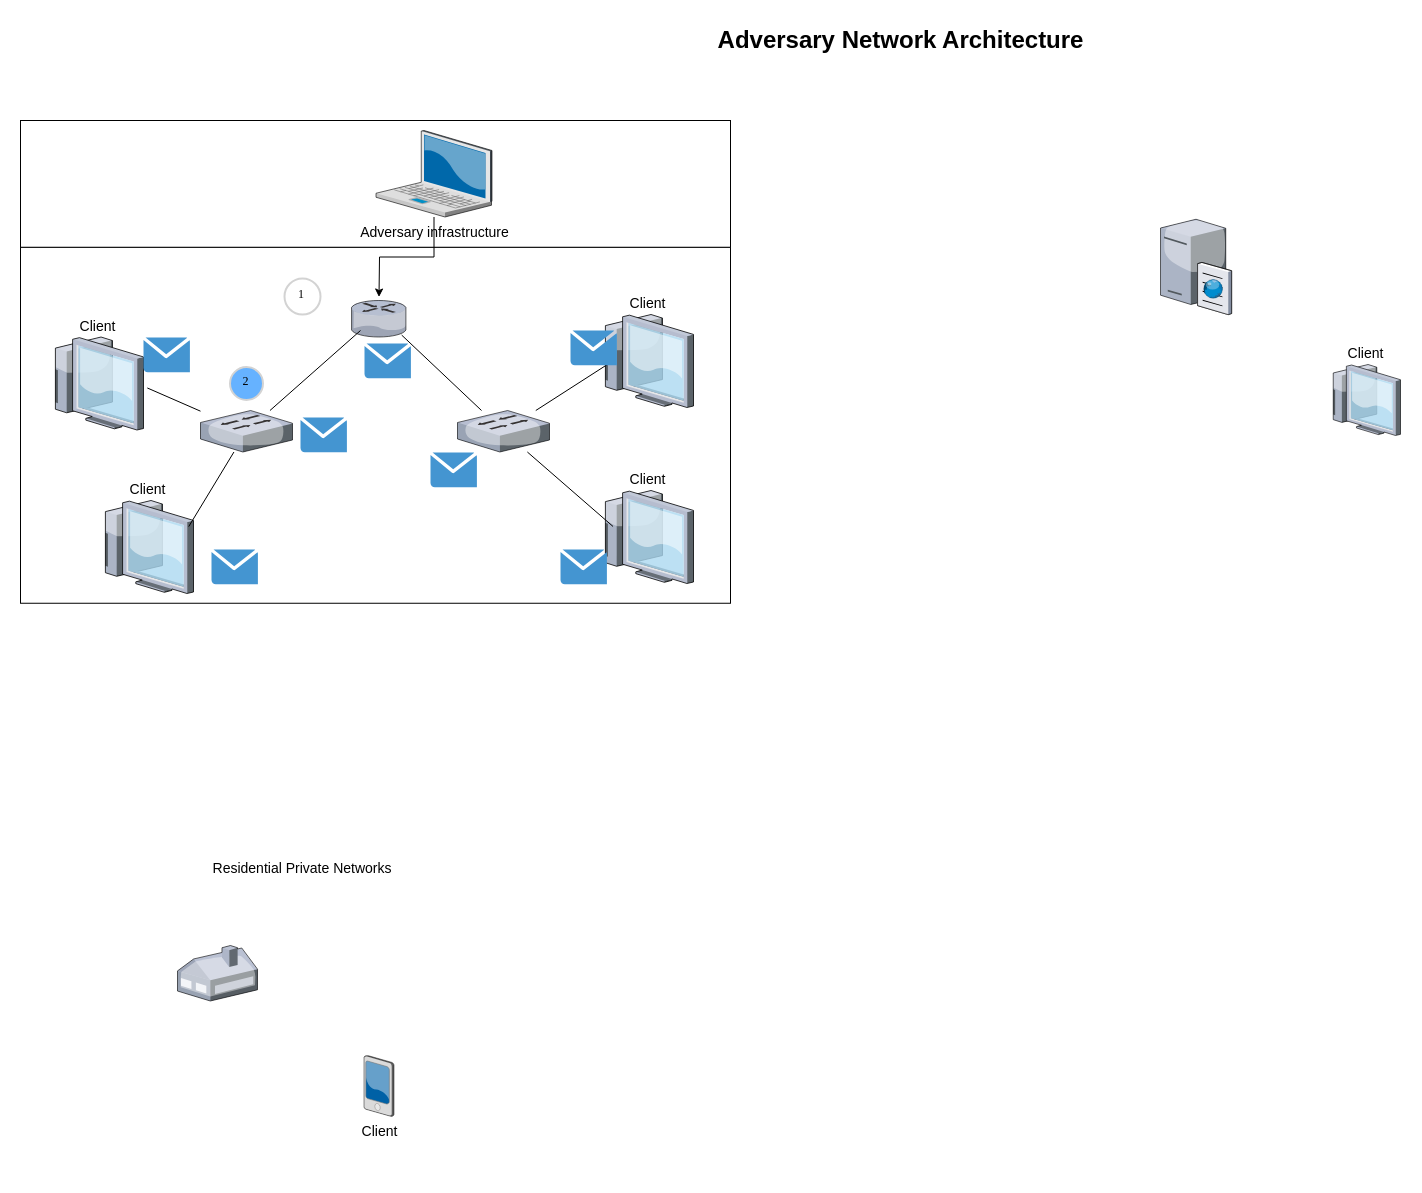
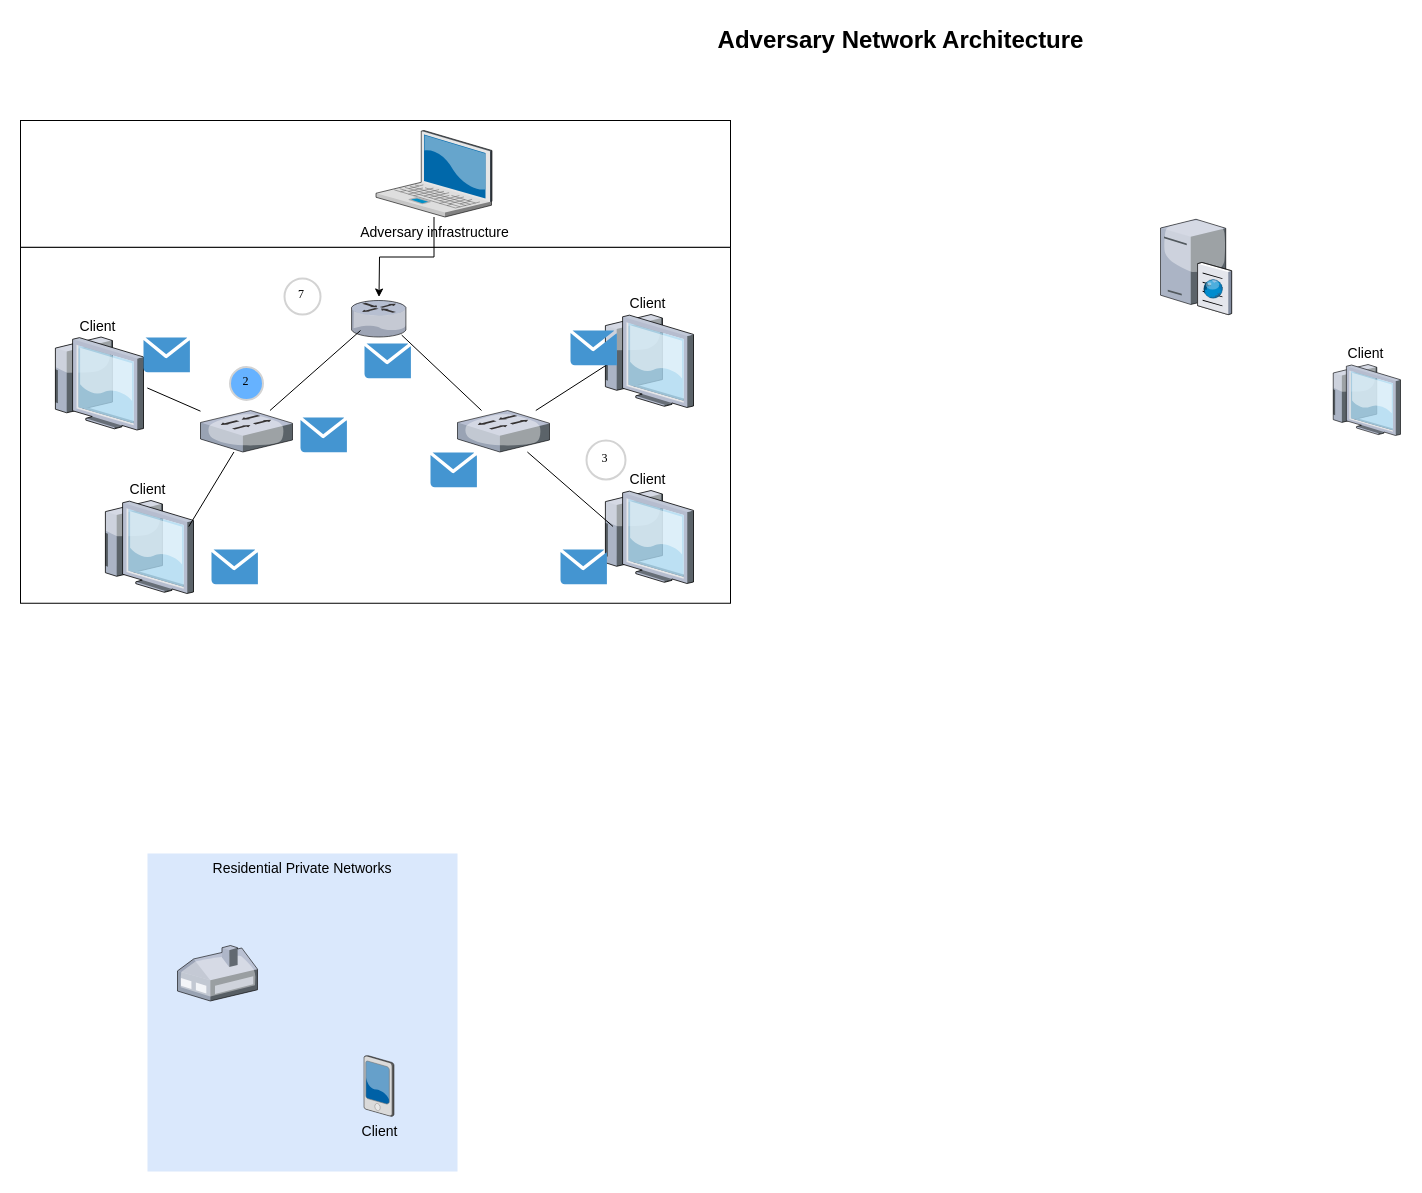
node "1": label "1" -> "7"
node "3": added
node "Residential Private Networks": fillcolor #ffffff -> #dae8fc
